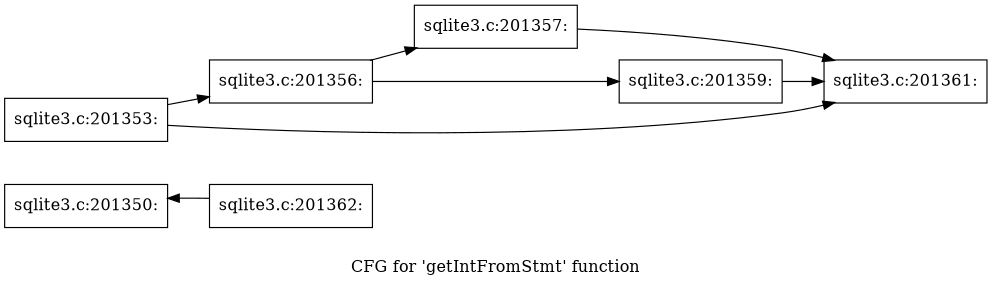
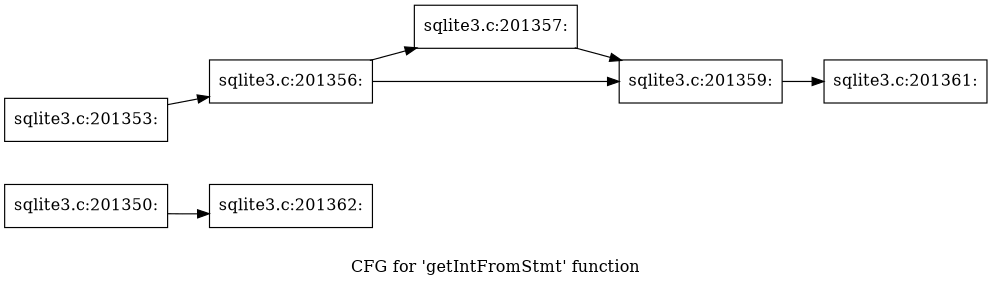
edge "sqlite3.c:201357:" -> "sqlite3.c:201361:": now "sqlite3.c:201357:" -> "sqlite3.c:201359:"
edge "sqlite3.c:201353:" -> "sqlite3.c:201361:": removed
edge "sqlite3.c:201362:" -> "sqlite3.c:201350:": reversed
